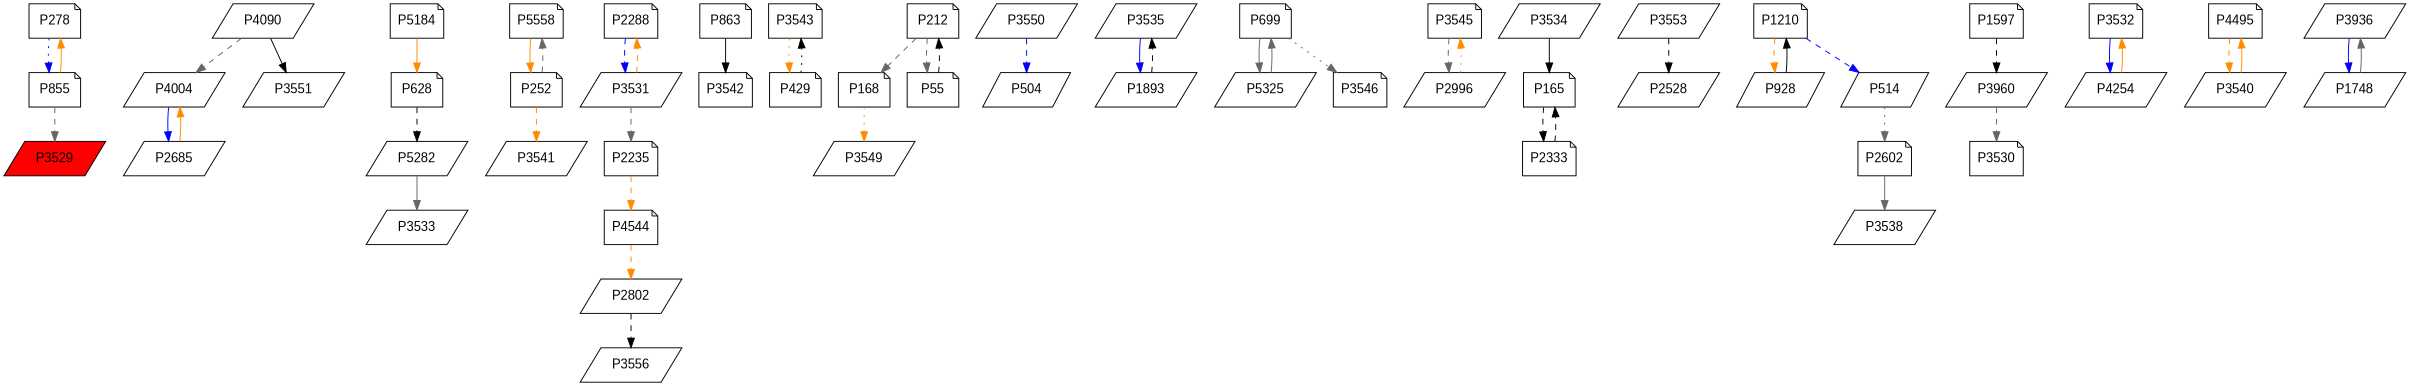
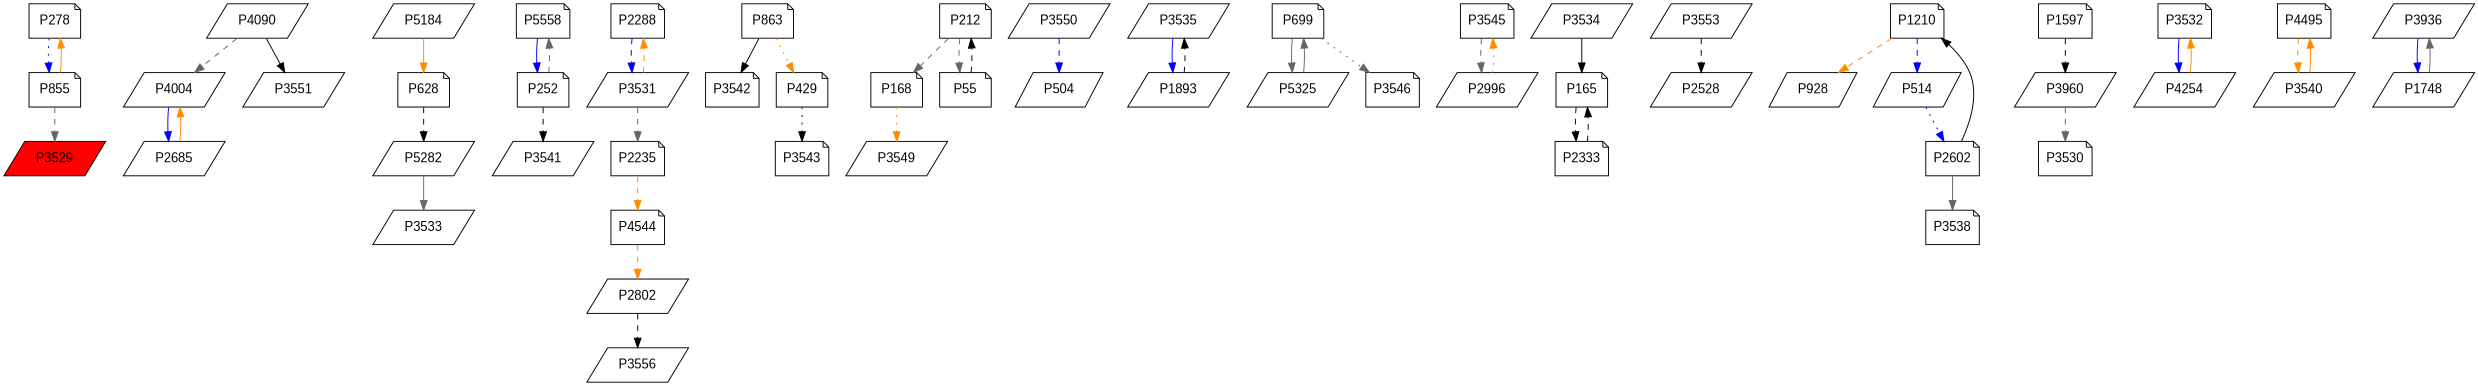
node "P5184": shape note -> parallelogram
edge "P5558" -> "P252": color darkorange -> blue
edge "P3543" -> "P429": now "P863" -> "P429"
edge "P928" -> "P1210": now "P2602" -> "P1210"
edge "P252" -> "P3541": color darkorange -> black
edge "P514" -> "P2602": color gray40 -> blue
node "P3538": shape parallelogram -> note
